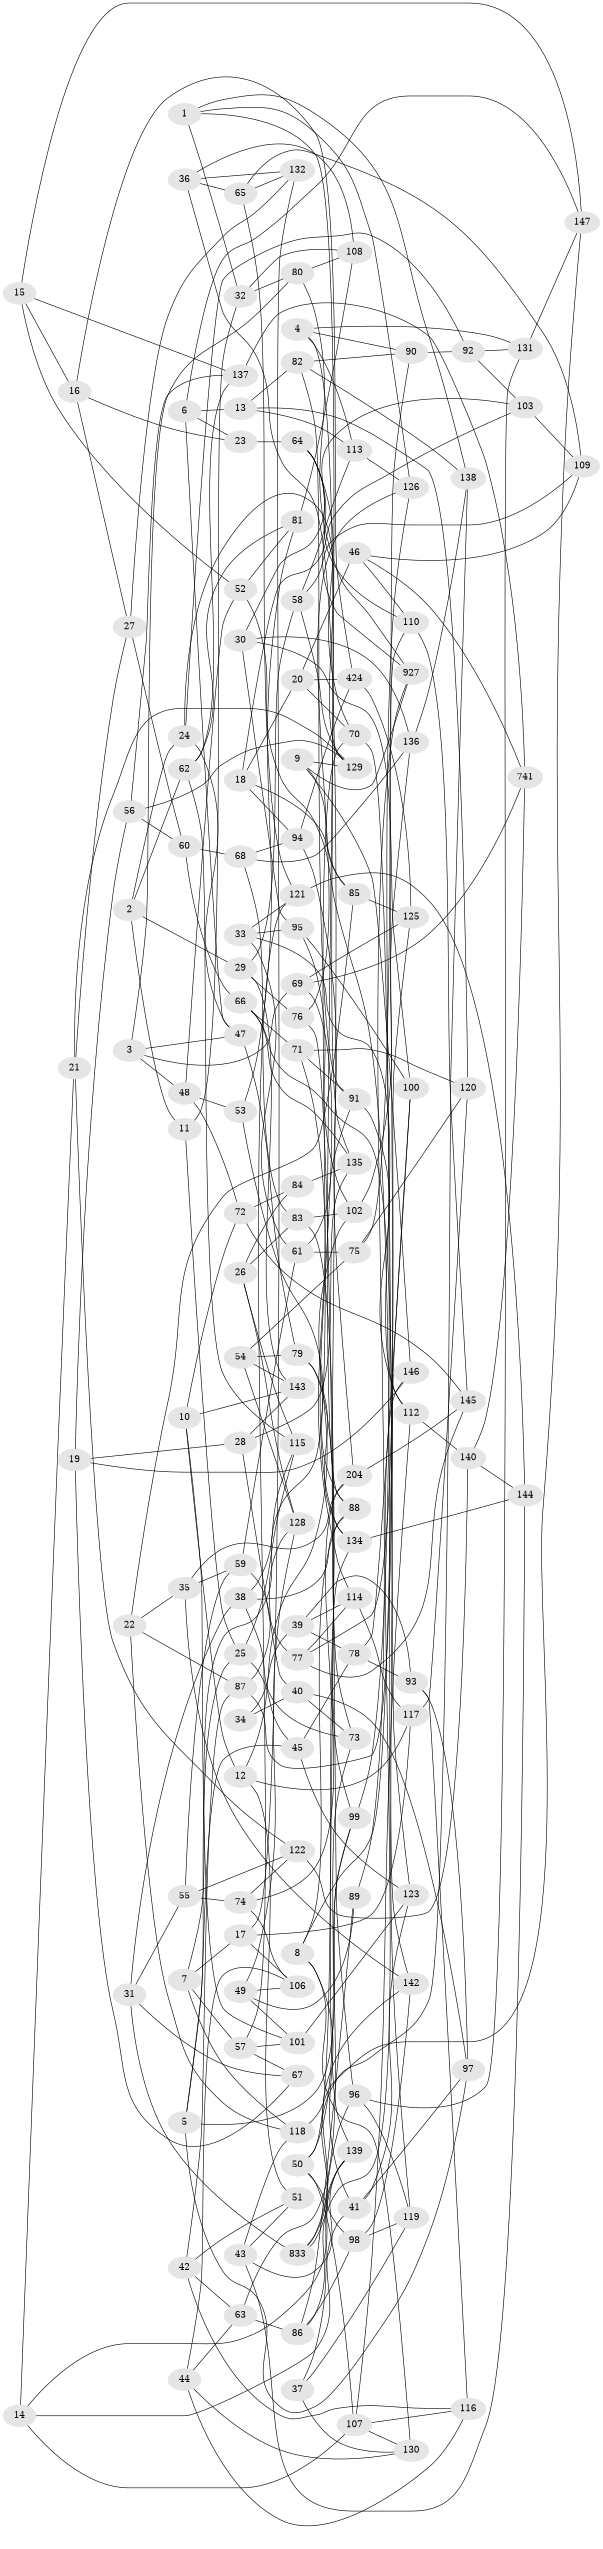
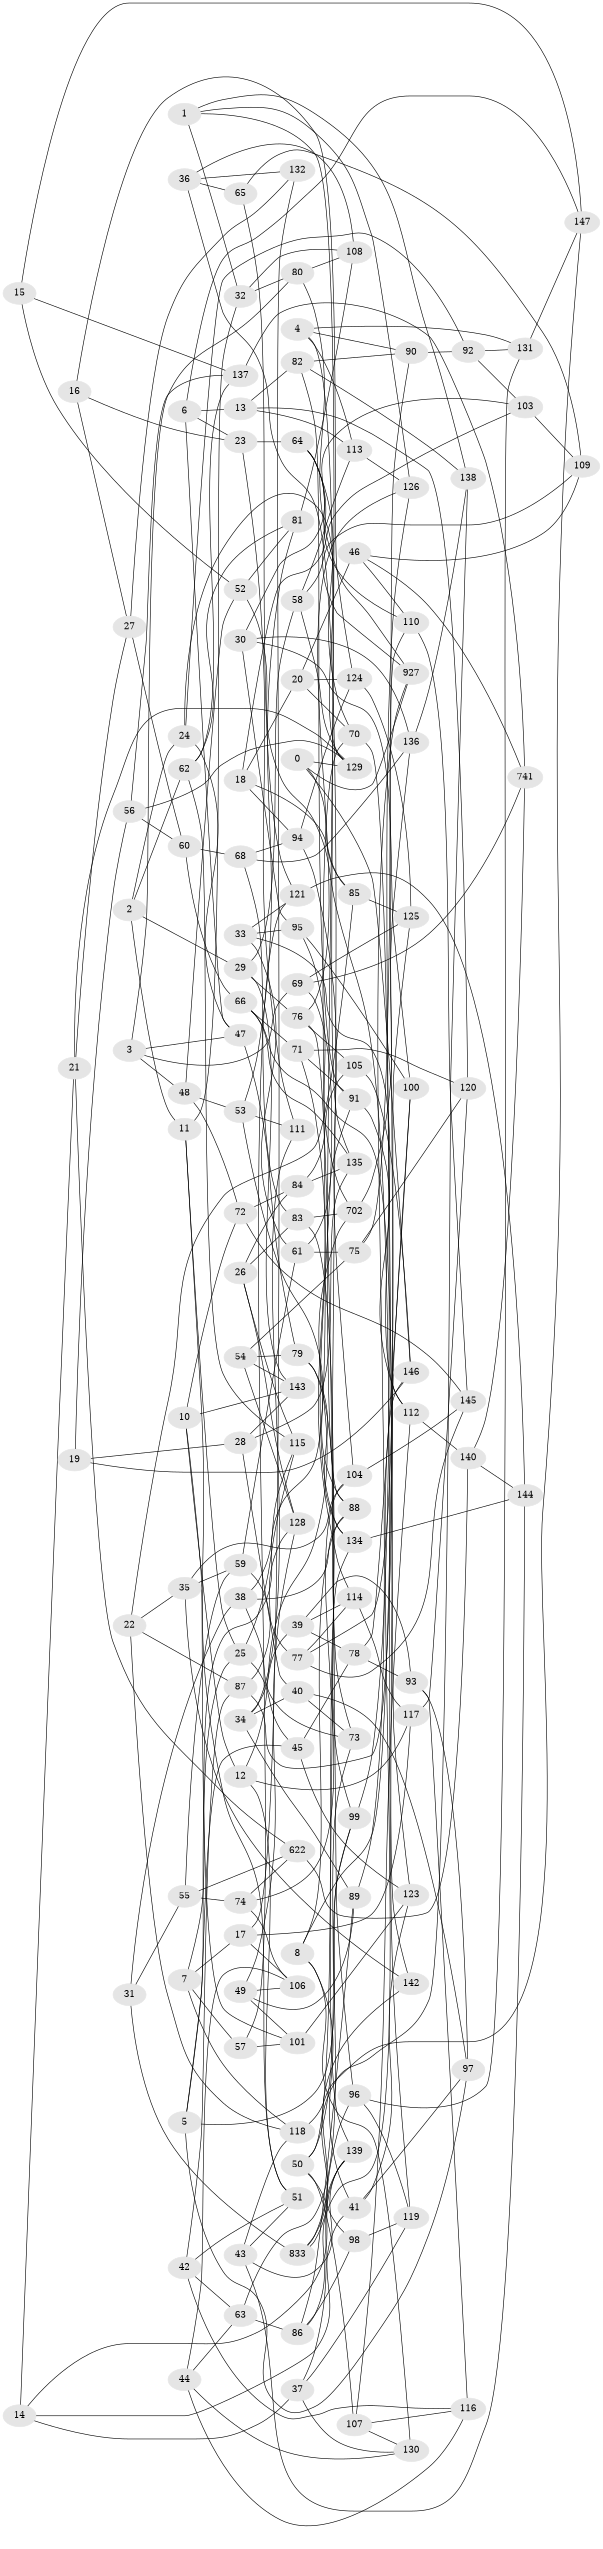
edge "132" -- "65": removed
edge "15" -- "16": removed
node "424": label "424" -> "124"
node "9": label "9" -> "0"
node "105": added
node "111": added
node "102": label "102" -> "702"
node "204": label "204" -> "104"
edge "11" -- "51": added
edge "34" -- "89": added
node "122": label "122" -> "622"
node "67": removed
edge "142" -- "98": removed
edge "14" -- "107": now "14" -- "37"
